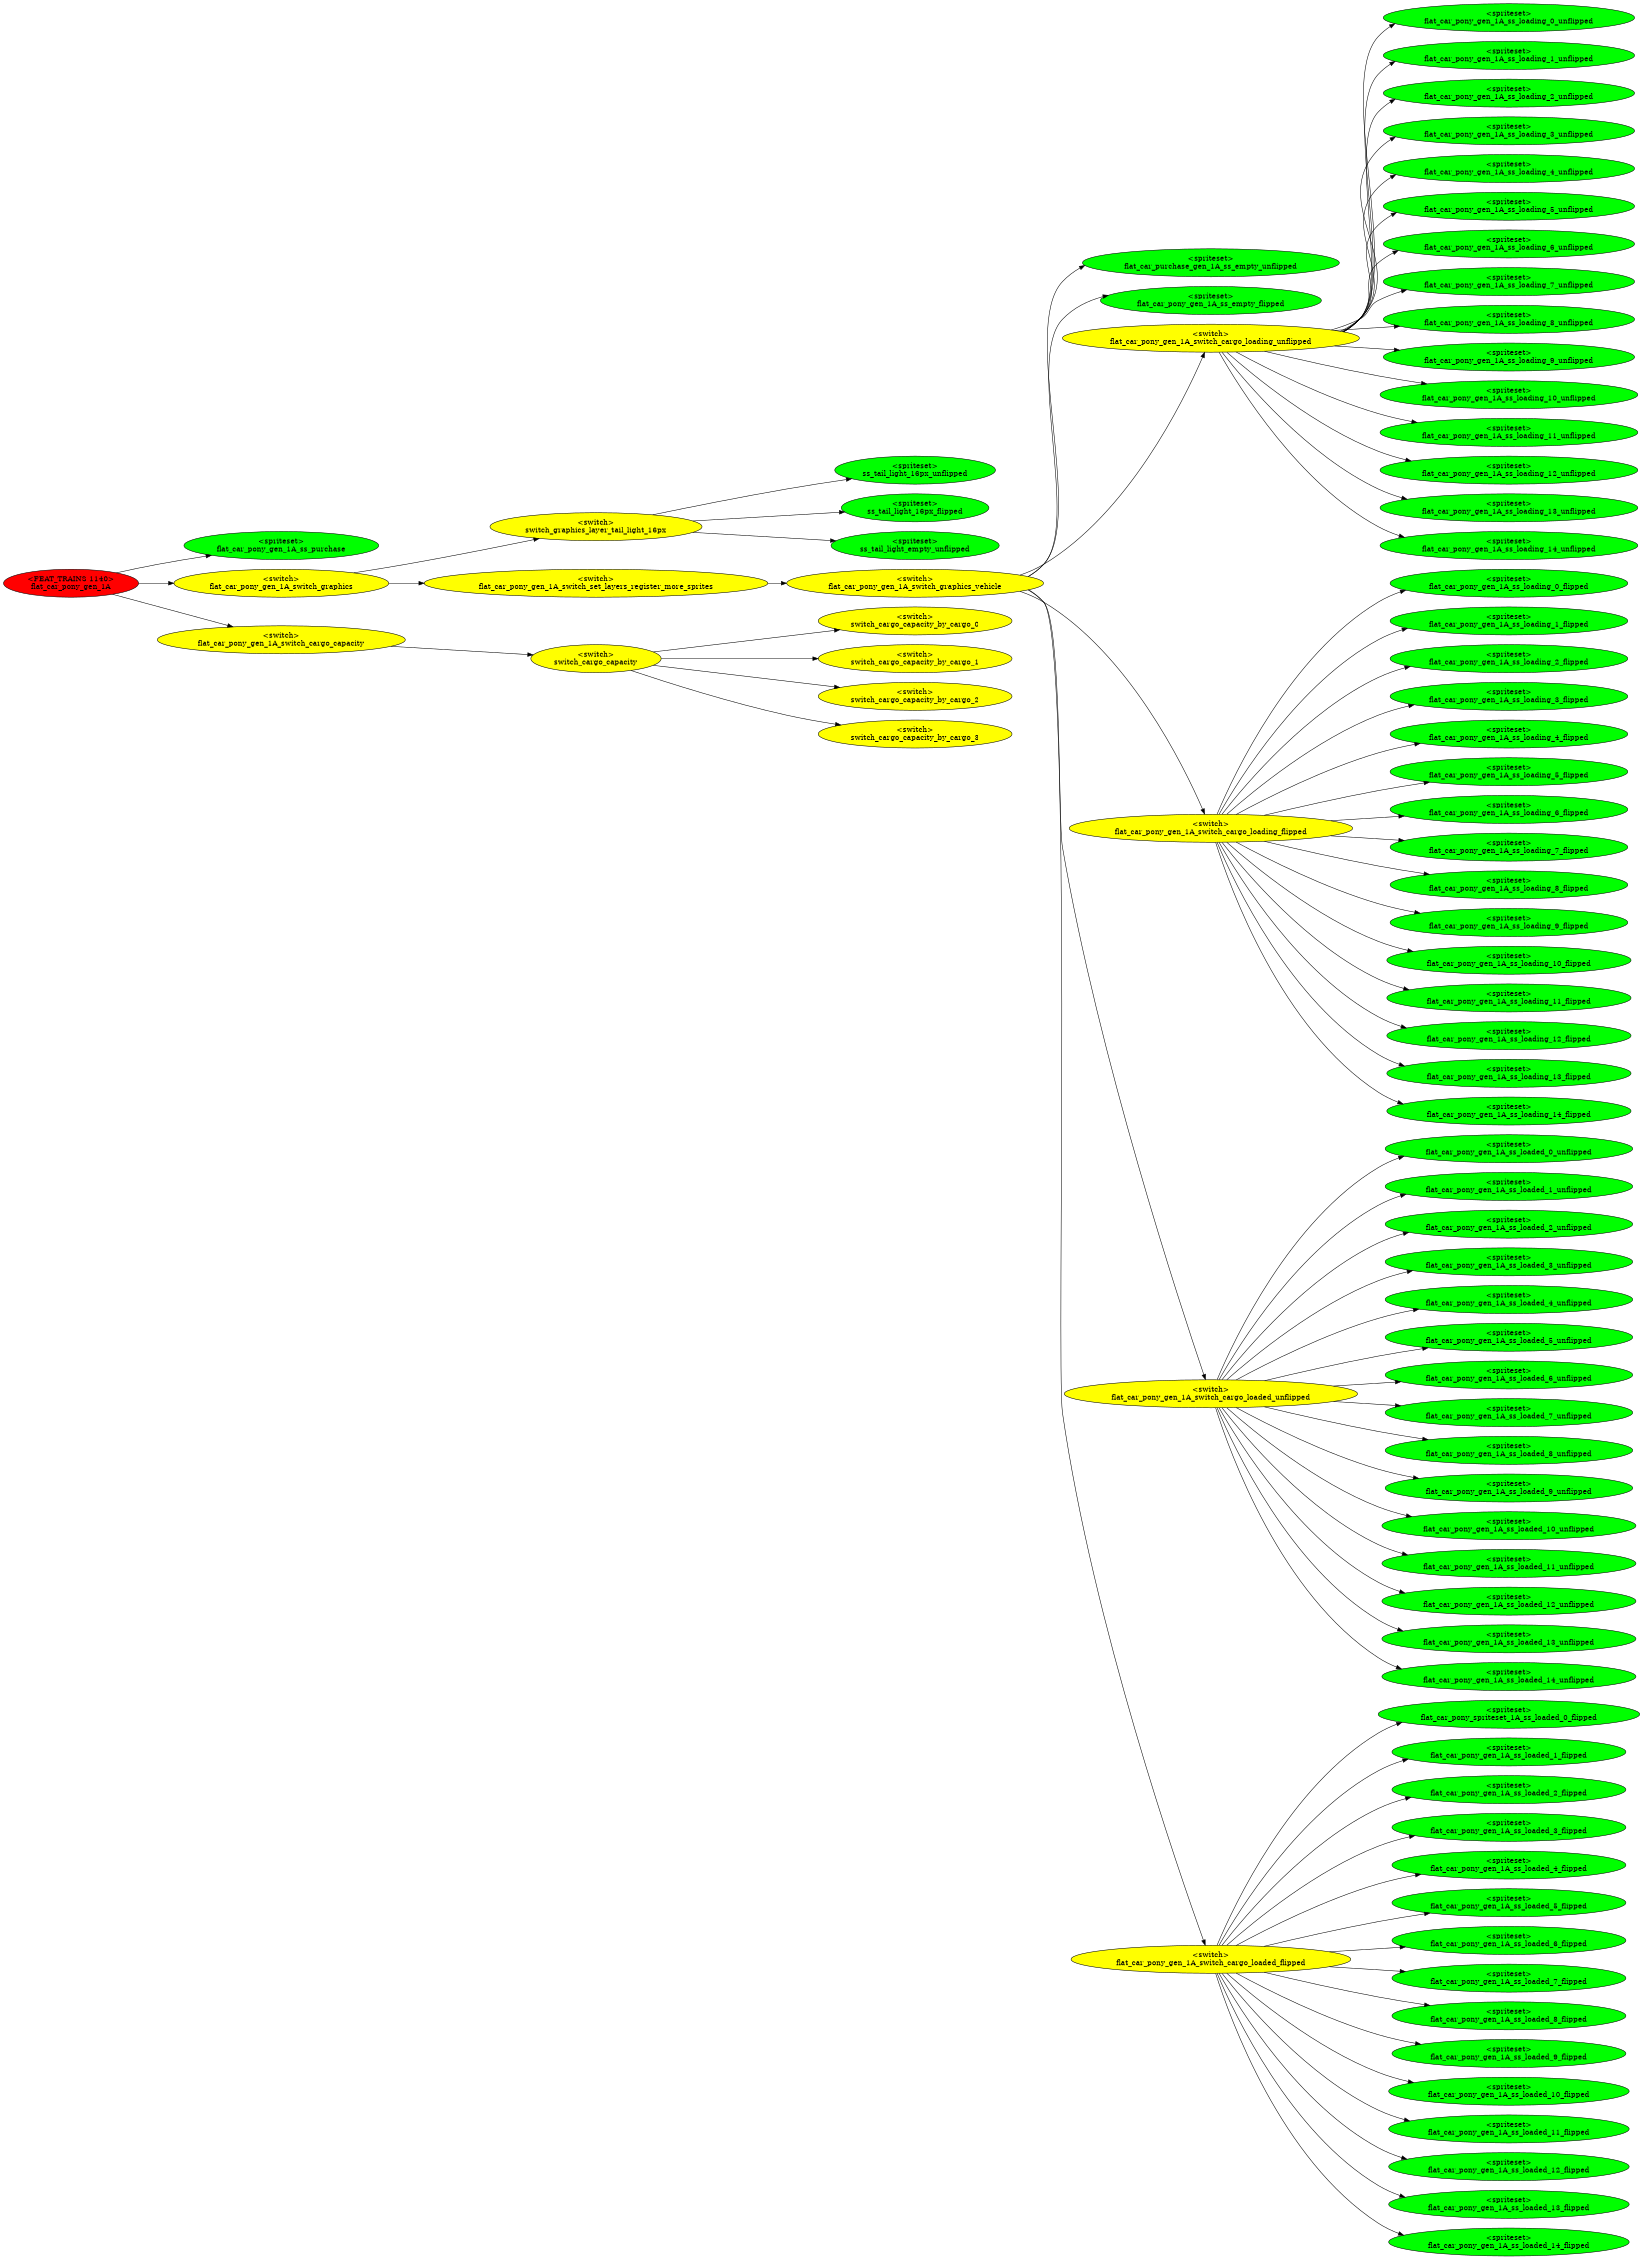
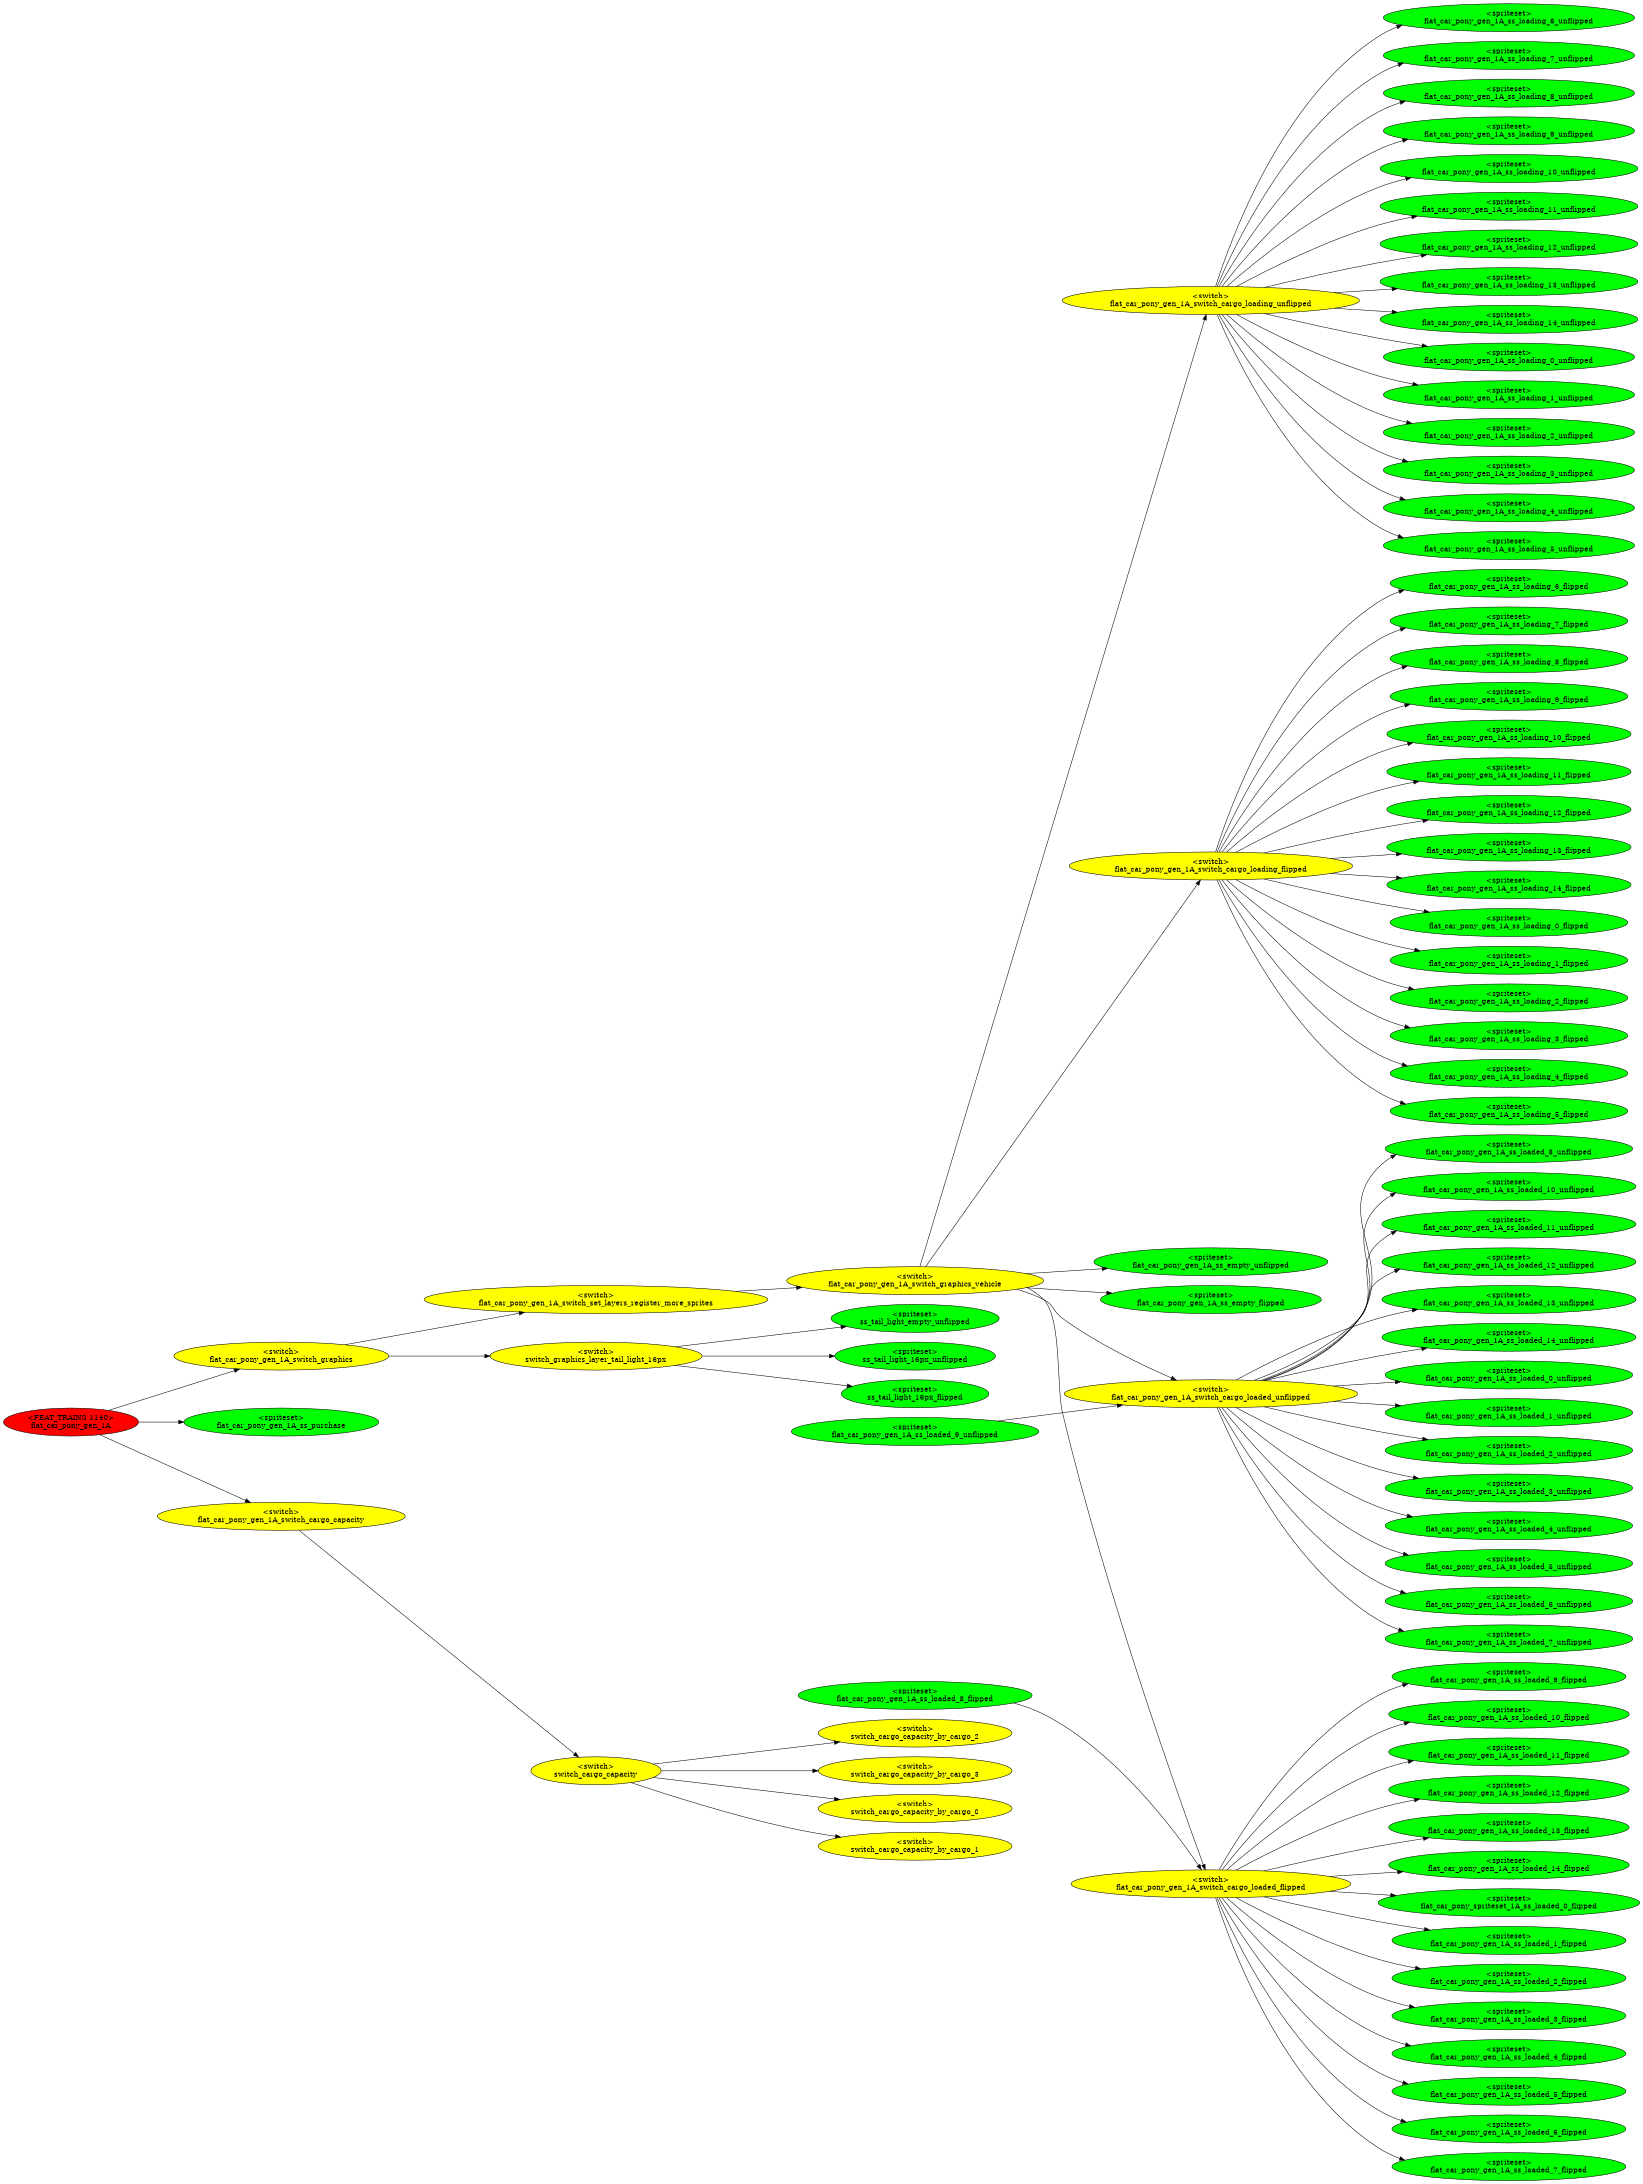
node "<spriteset> flat_car_purchase_gen_1A_ss_empty_unflipped": label "<spriteset> flat_car_purchase_gen_1A_ss_empty_unflipped" -> "<spriteset> flat_car_pony_gen_1A_ss_empty_unflipped"
edge "<switch> flat_car_pony_gen_1A_switch_cargo_loaded_unflipped" -> "<spriteset> flat_car_pony_gen_1A_ss_loaded_9_unflipped": reversed
edge "<switch> flat_car_pony_gen_1A_switch_cargo_loaded_flipped" -> "<spriteset> flat_car_pony_gen_1A_ss_loaded_8_flipped": reversed
